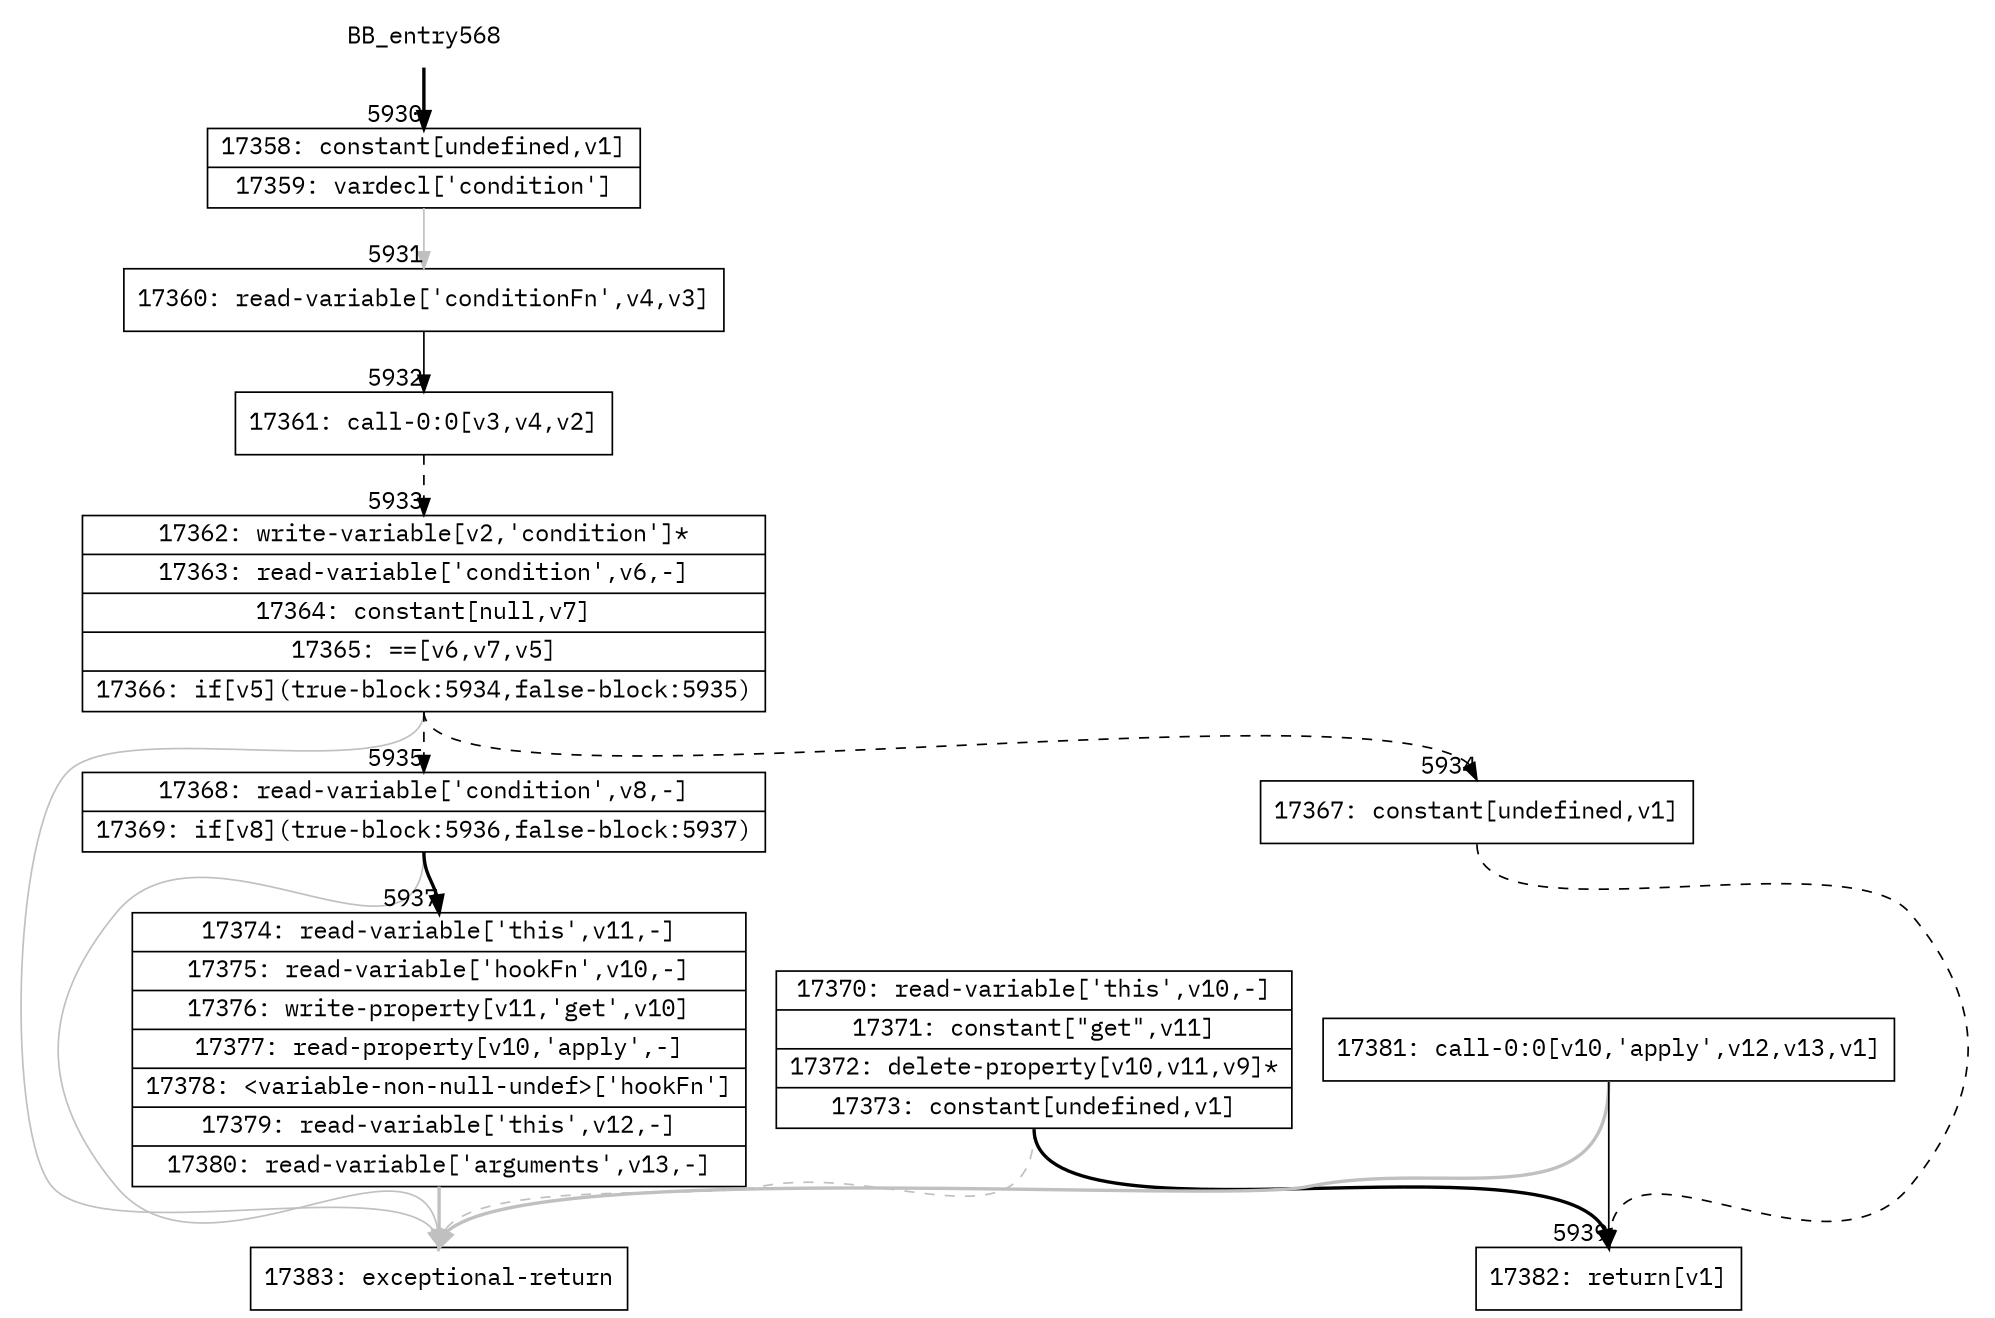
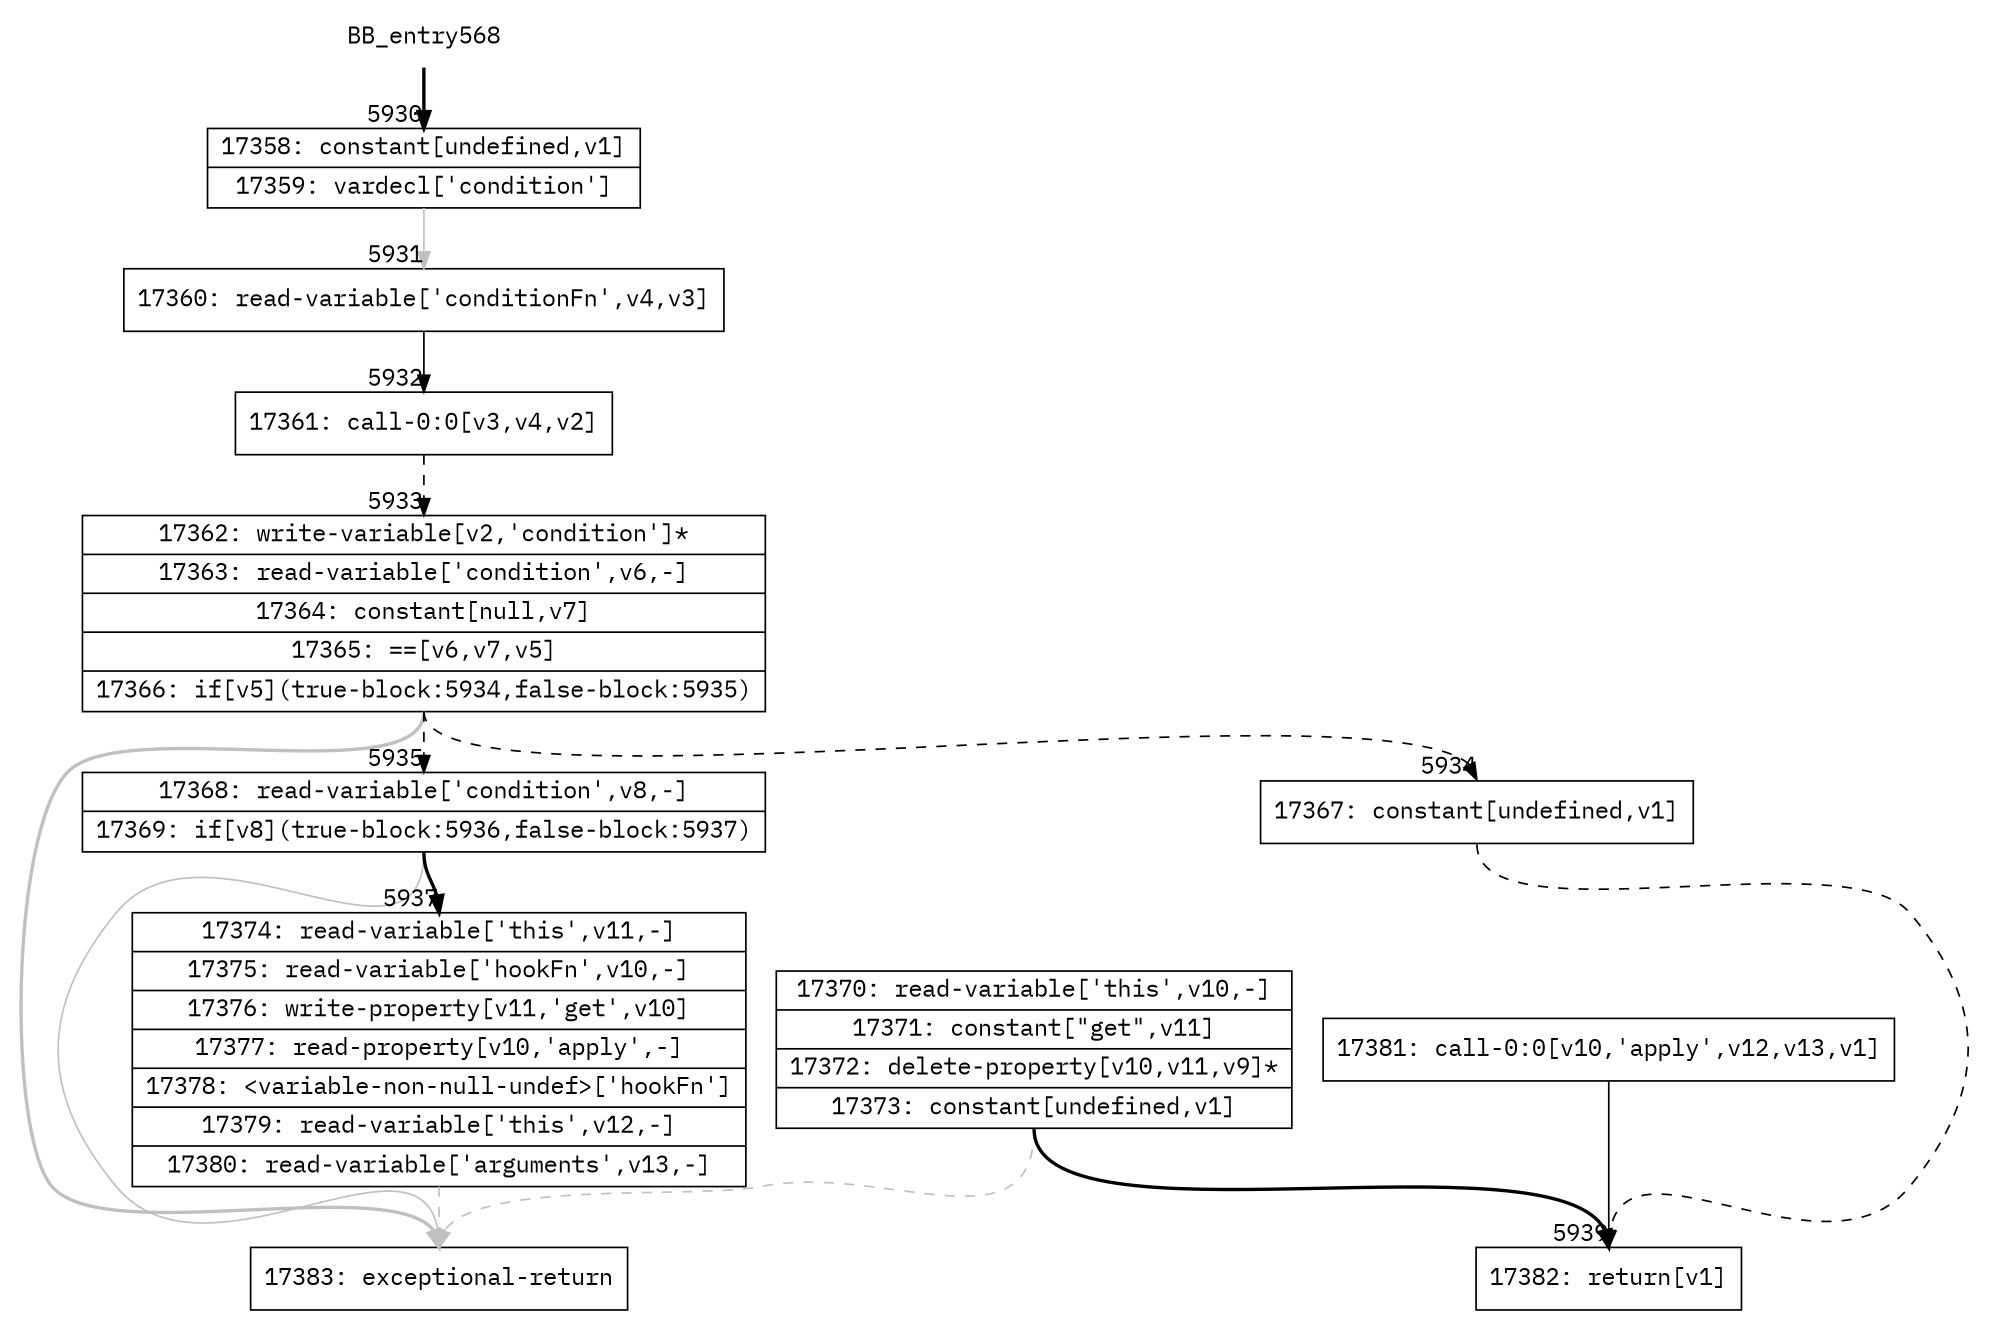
edge "17362: write-variable[v2,'condition']*" -> "17383: exceptional-return": style solid -> bold
edge "17381: call-0:0[v10,'apply',v12,v13,v1]" -> "17383: exceptional-return": removed
edge "17374: read-variable['this',v11,-]" -> "17383: exceptional-return": style bold -> dashed
